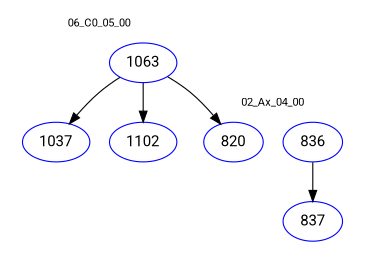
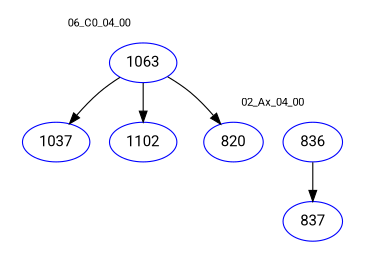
cluster "06_C0_05_00": label "06_C0_05_00" -> "06_C0_04_00"
